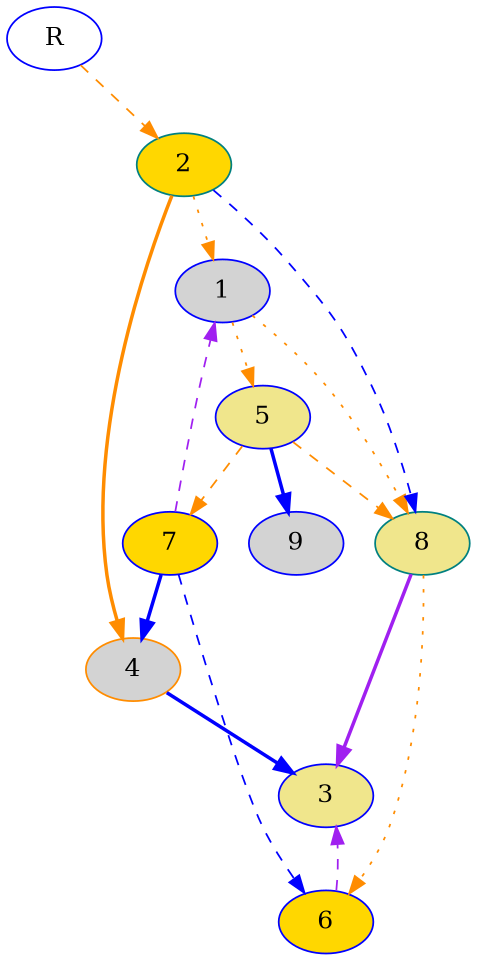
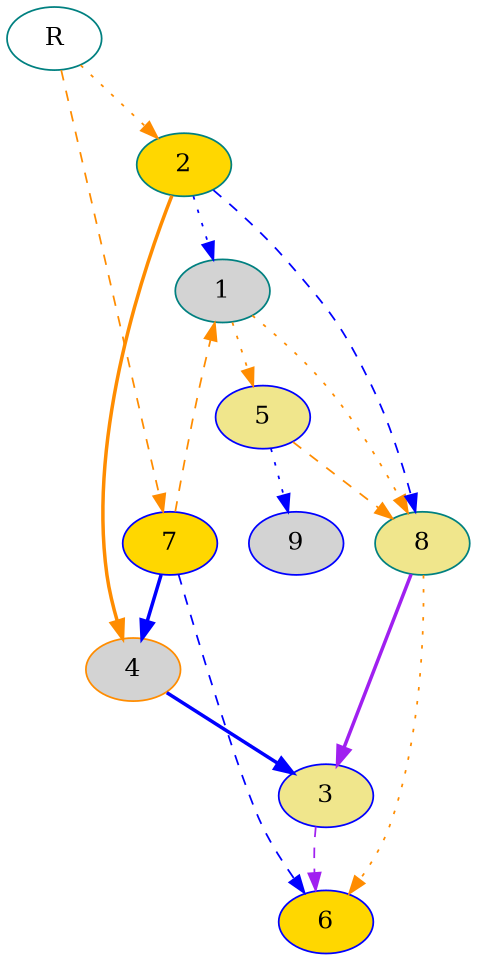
node "R": color blue -> teal
edge "R" -> "2": style dashed -> dotted
edge "2" -> "1": color darkorange -> blue
node "1": color blue -> teal
edge "7" -> "1": color purple -> darkorange
edge "5" -> "9": style bold -> dotted
edge "5" -> "7": now "R" -> "7"
edge "6" -> "3": reversed
